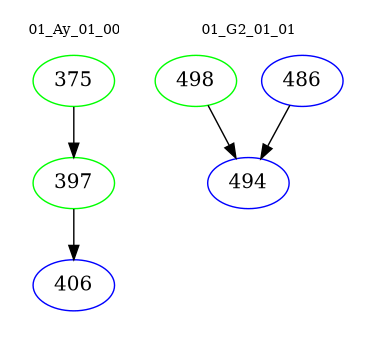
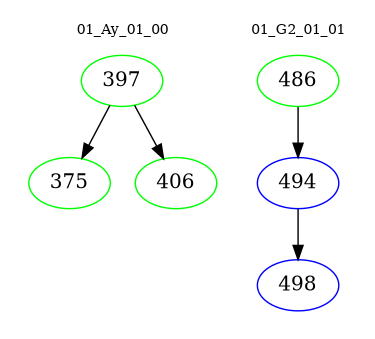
node "498": color green -> blue
node "486": color blue -> green
edge "375" -> "397": reversed
edge "498" -> "494": reversed
node "406": color blue -> green
